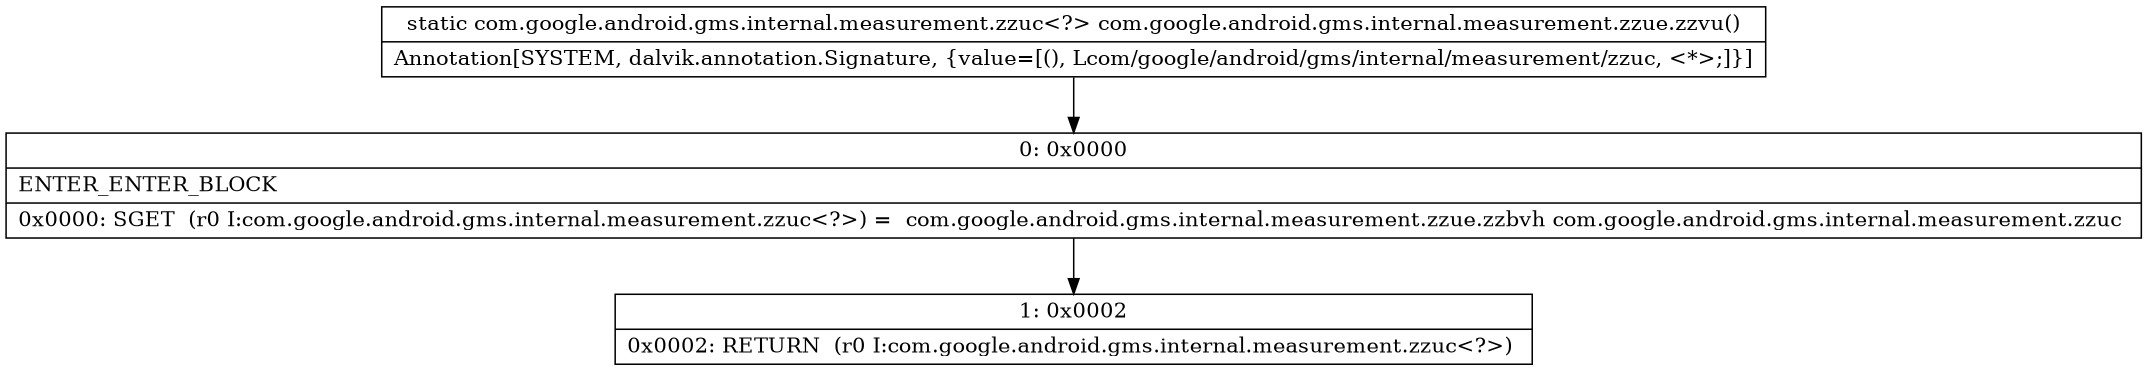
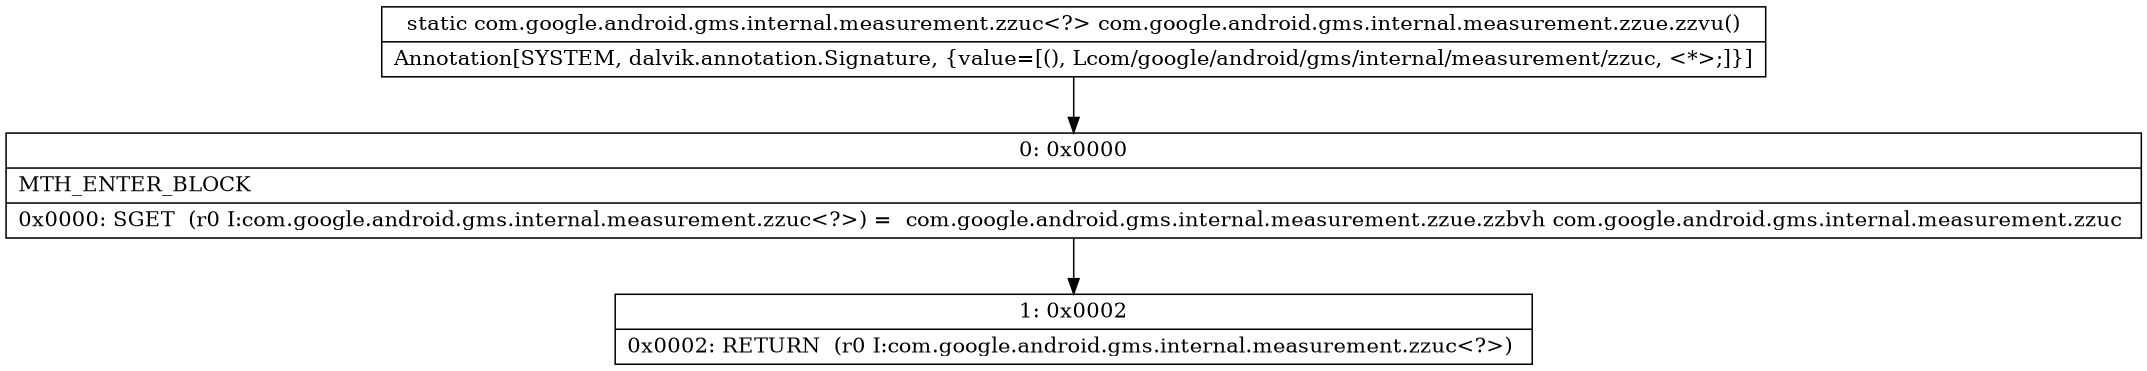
node "0: 0x0000": text "ENTER_ENTER_BLOCK" -> "MTH_ENTER_BLOCK"
